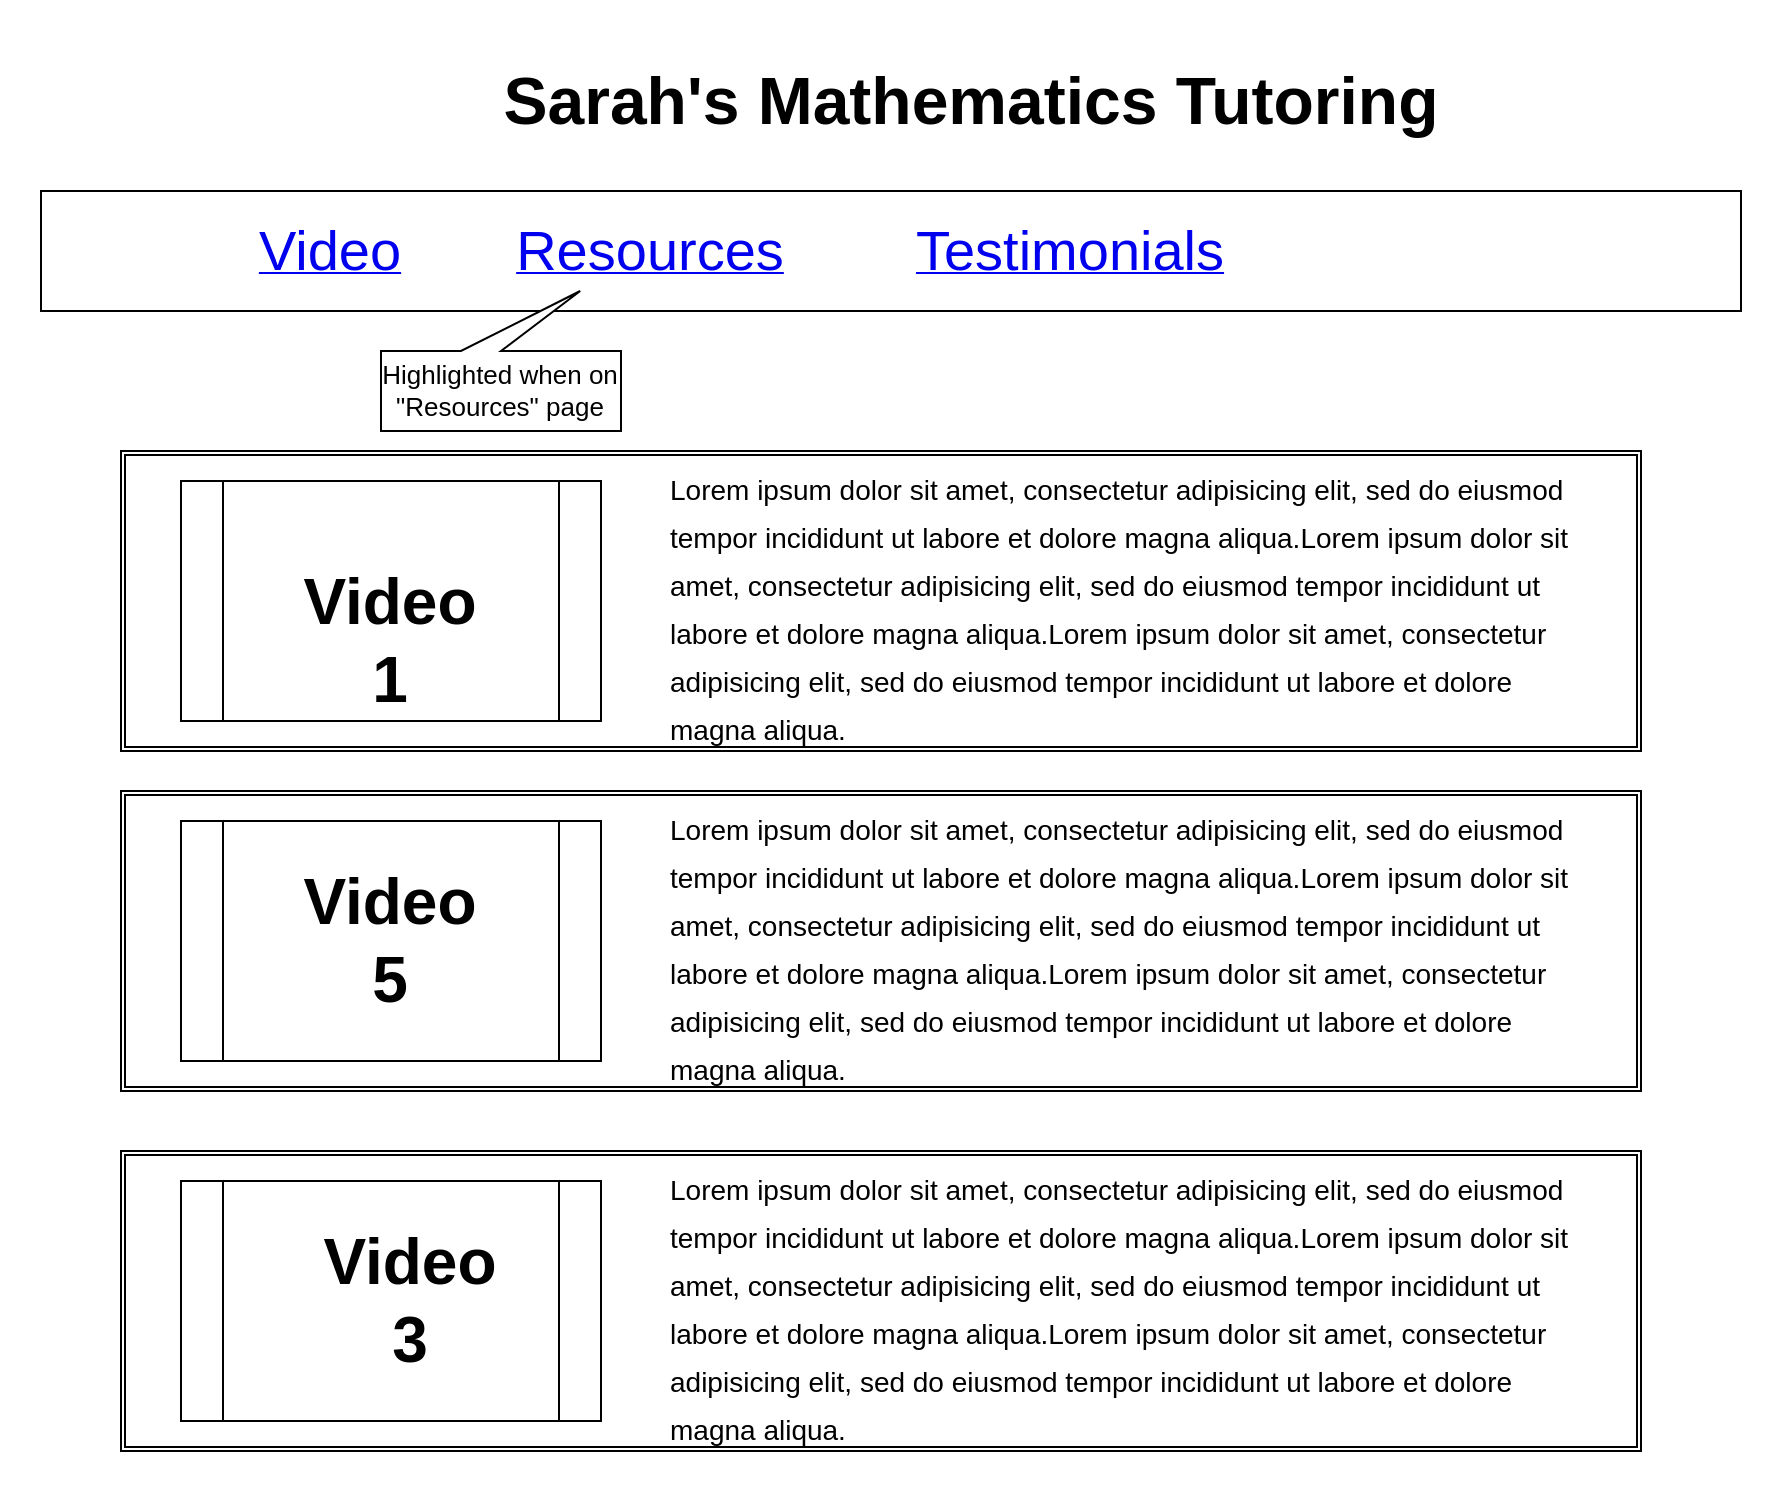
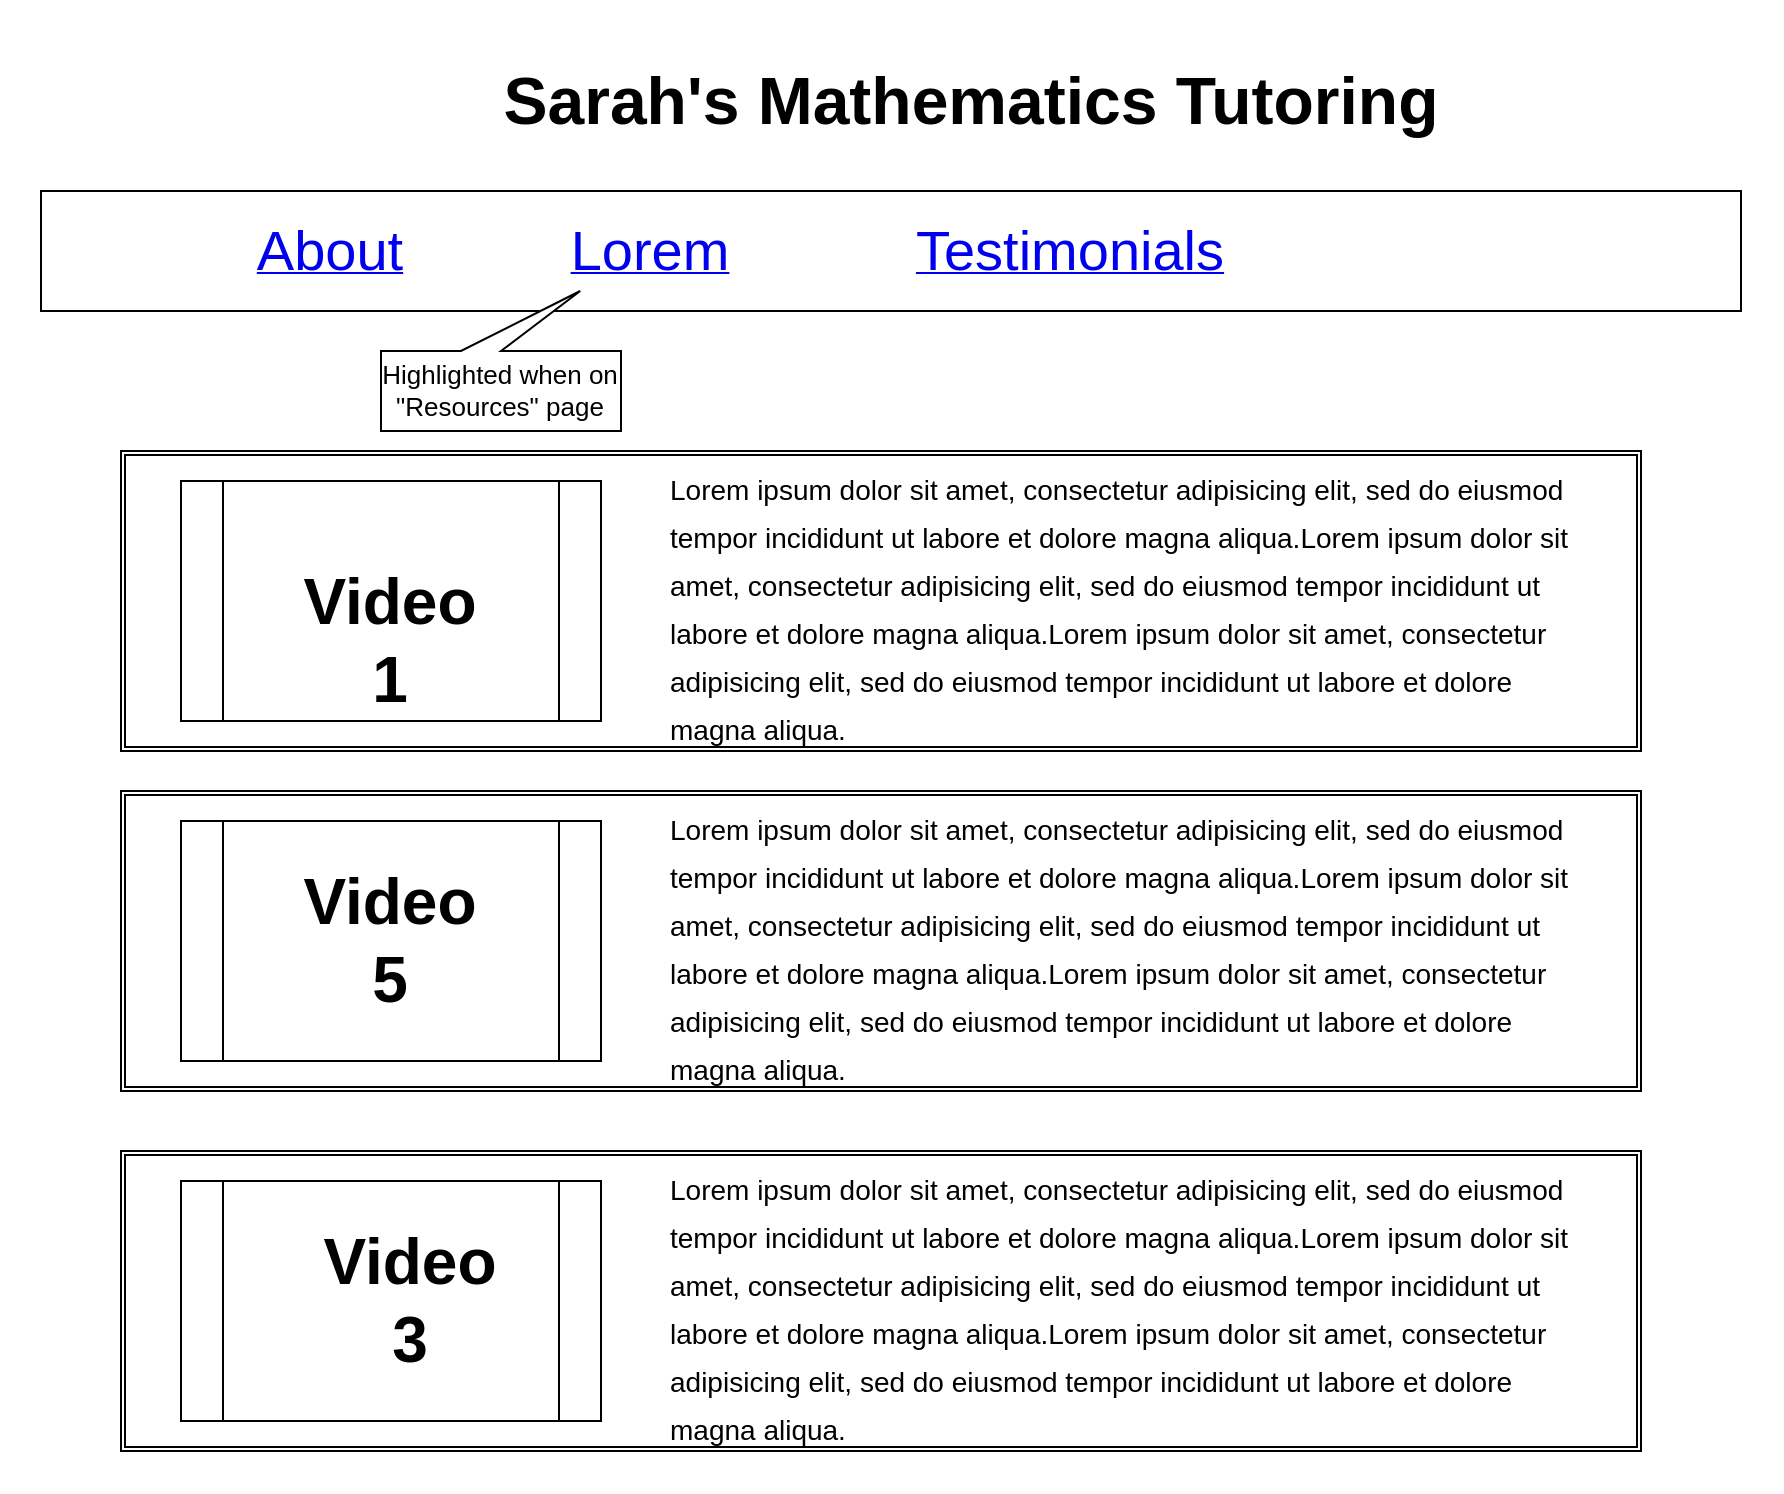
node "Video": label "Video" -> "About"
node "Resources": label "Resources" -> "Lorem"
